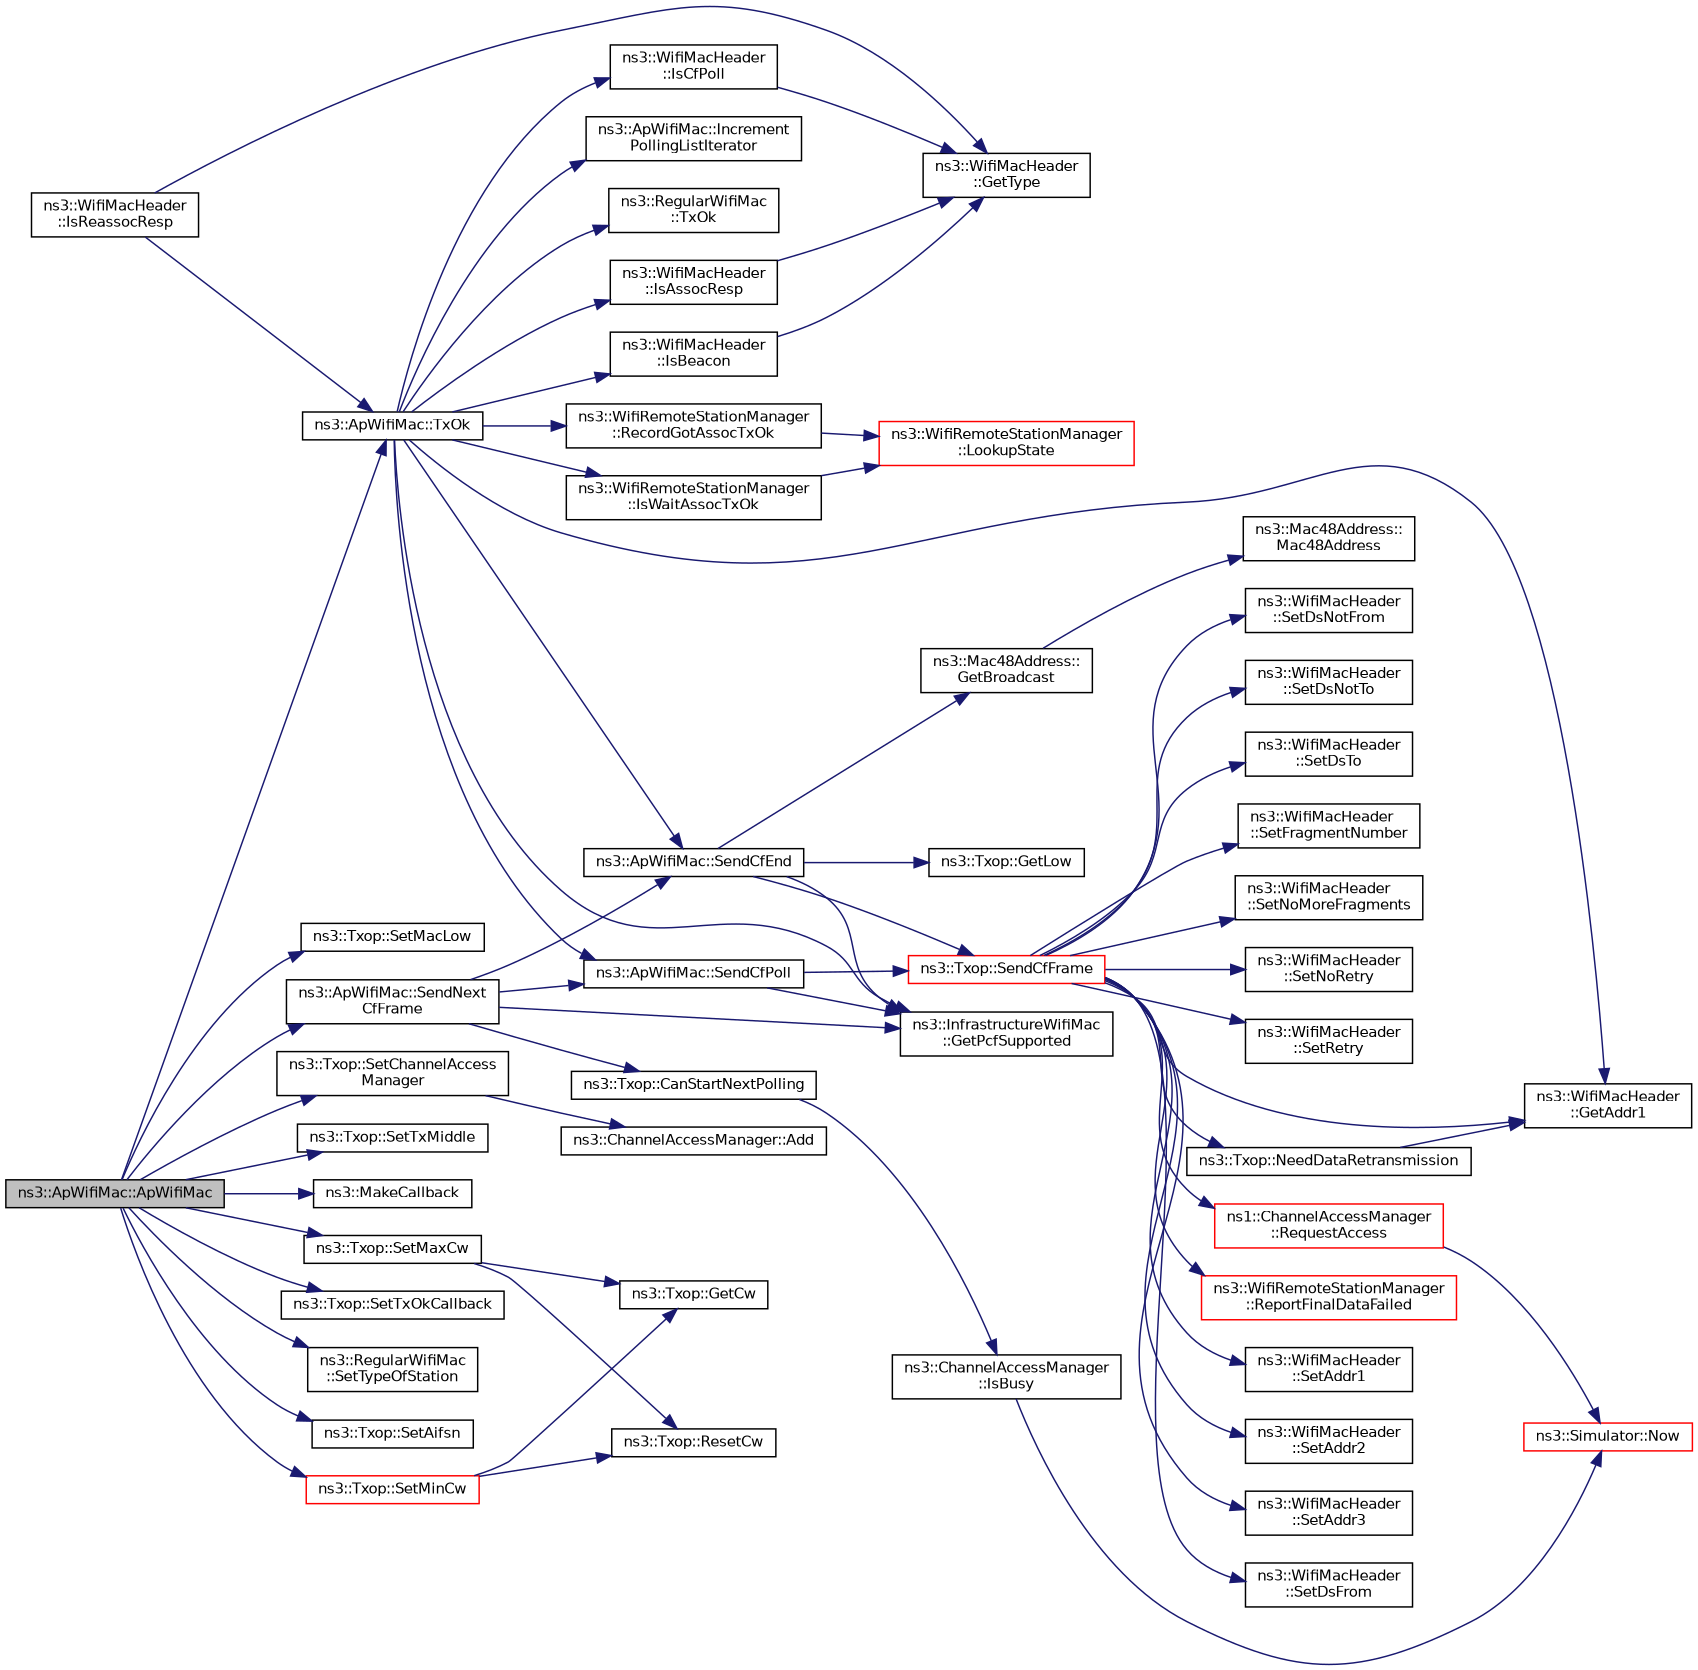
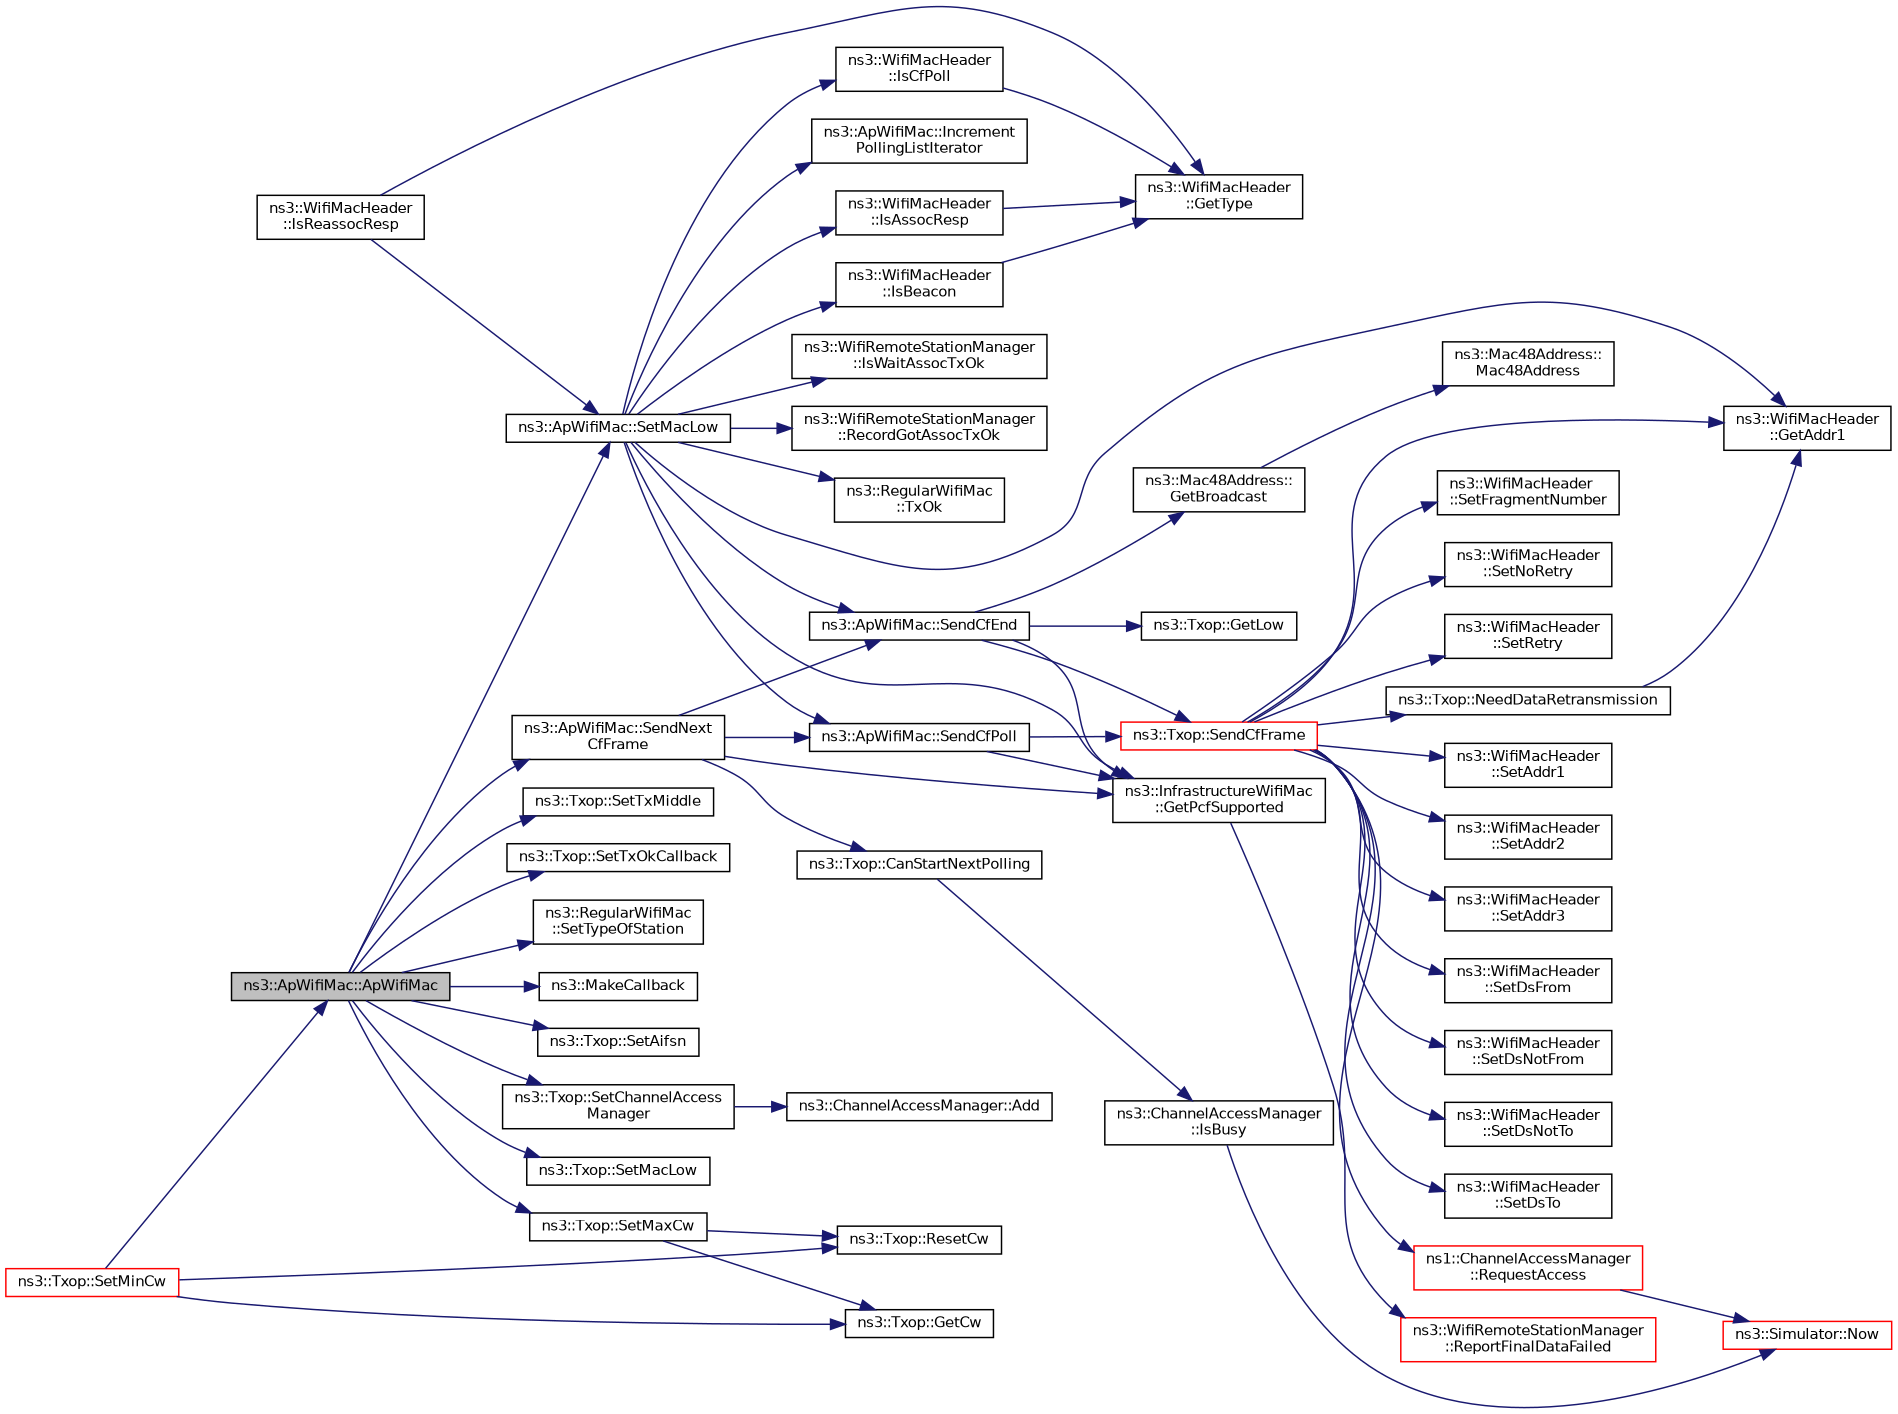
node "ns3::ApWifiMac::TxOk": label "ns3::ApWifiMac::TxOk" -> "ns3::ApWifiMac::SetMacLow"
node "ns3::WifiRemoteStationManager ::LookupState": removed
node "ns3::WifiMacHeader ::SetNoMoreFragments": removed
edge "ns3::Txop::SendCfFrame" -> "ns3::WifiRemoteStationManager ::ReportFinalDataFailed": now "ns3::InfrastructureWifiMac ::GetPcfSupported" -> "ns3::WifiRemoteStationManager ::ReportFinalDataFailed"
edge "ns3::ApWifiMac::ApWifiMac" -> "ns3::Txop::SetMinCw": reversed
